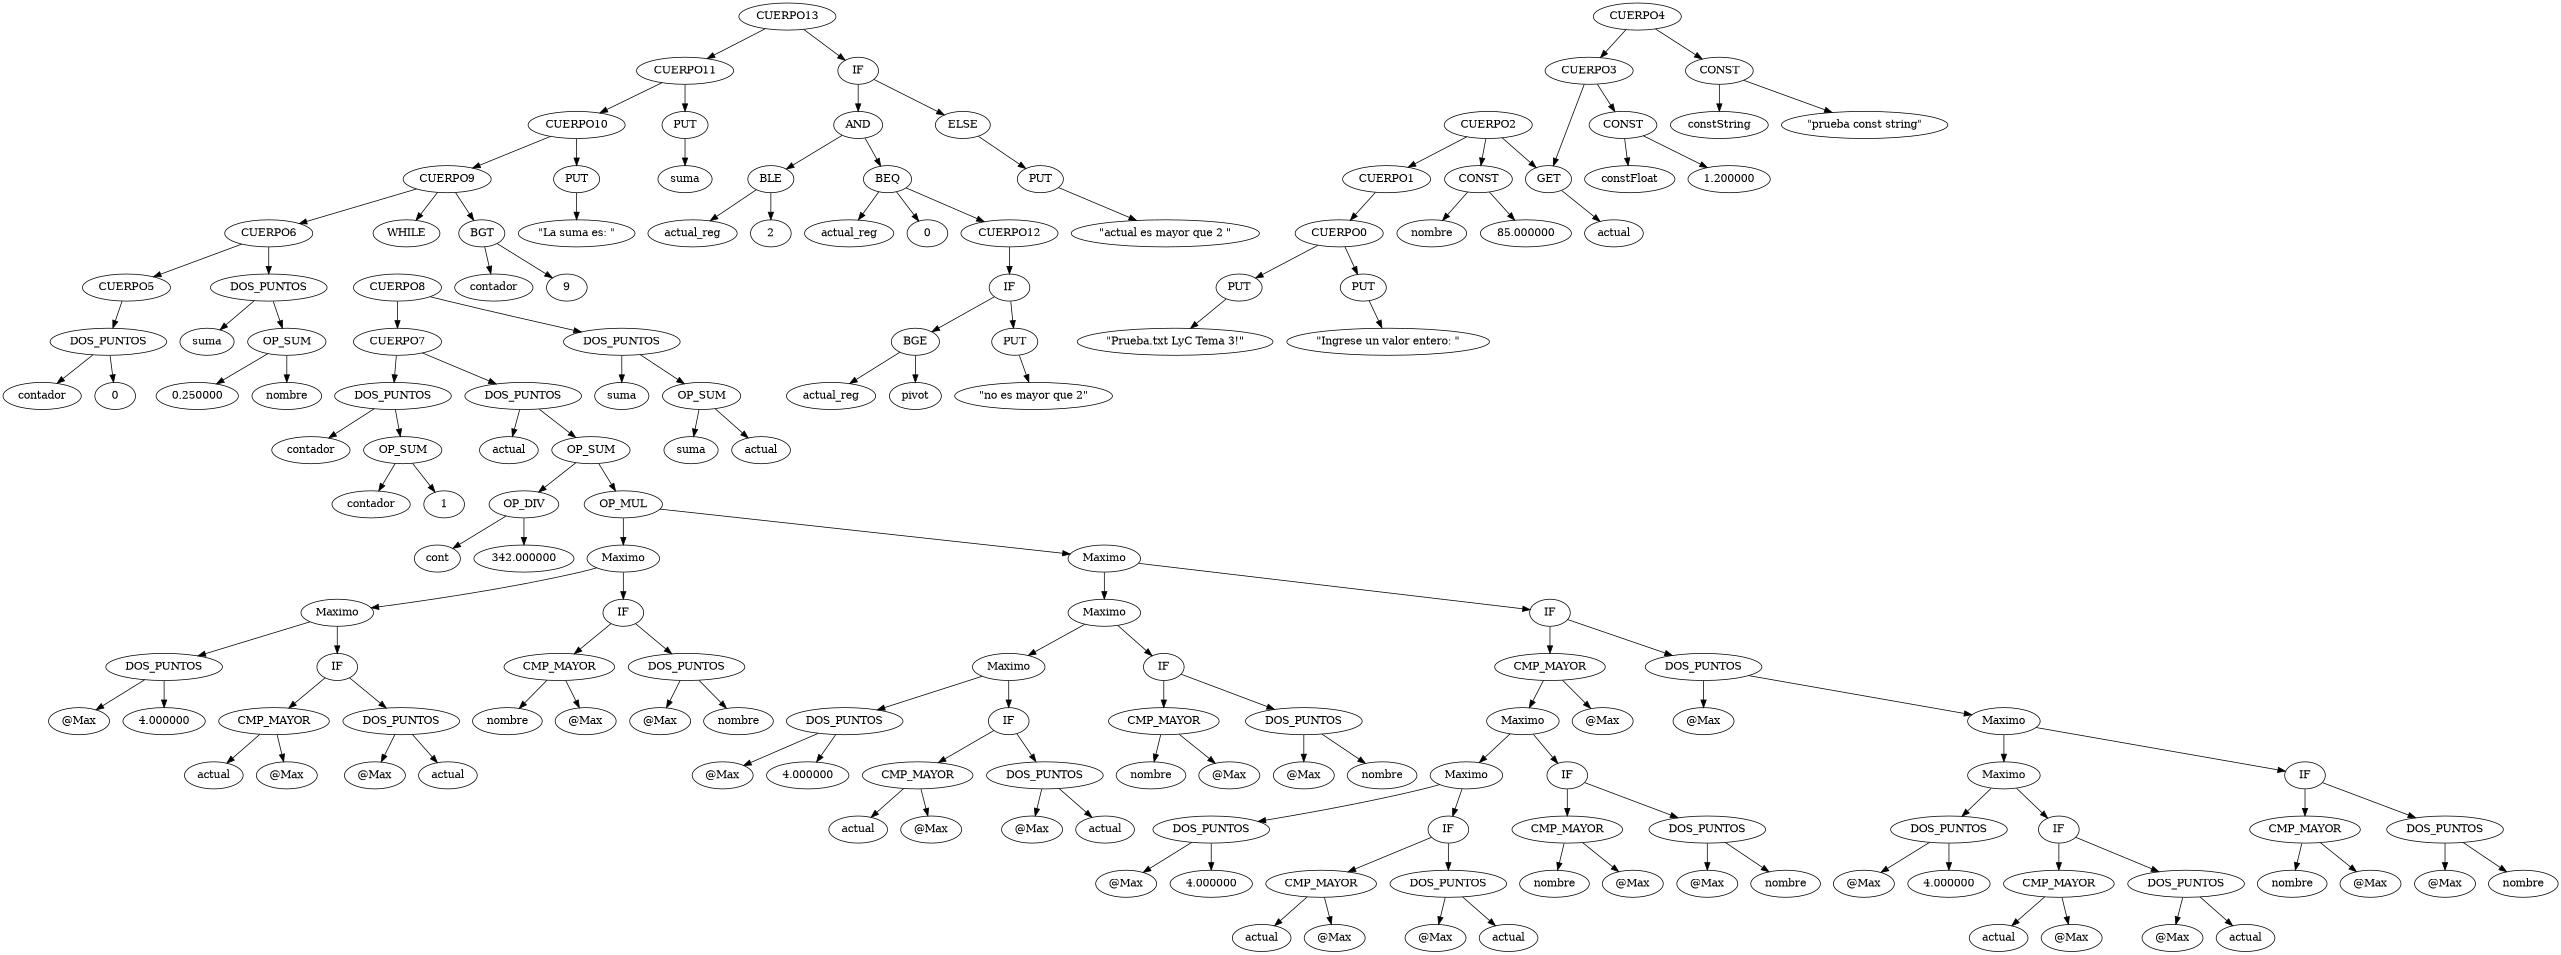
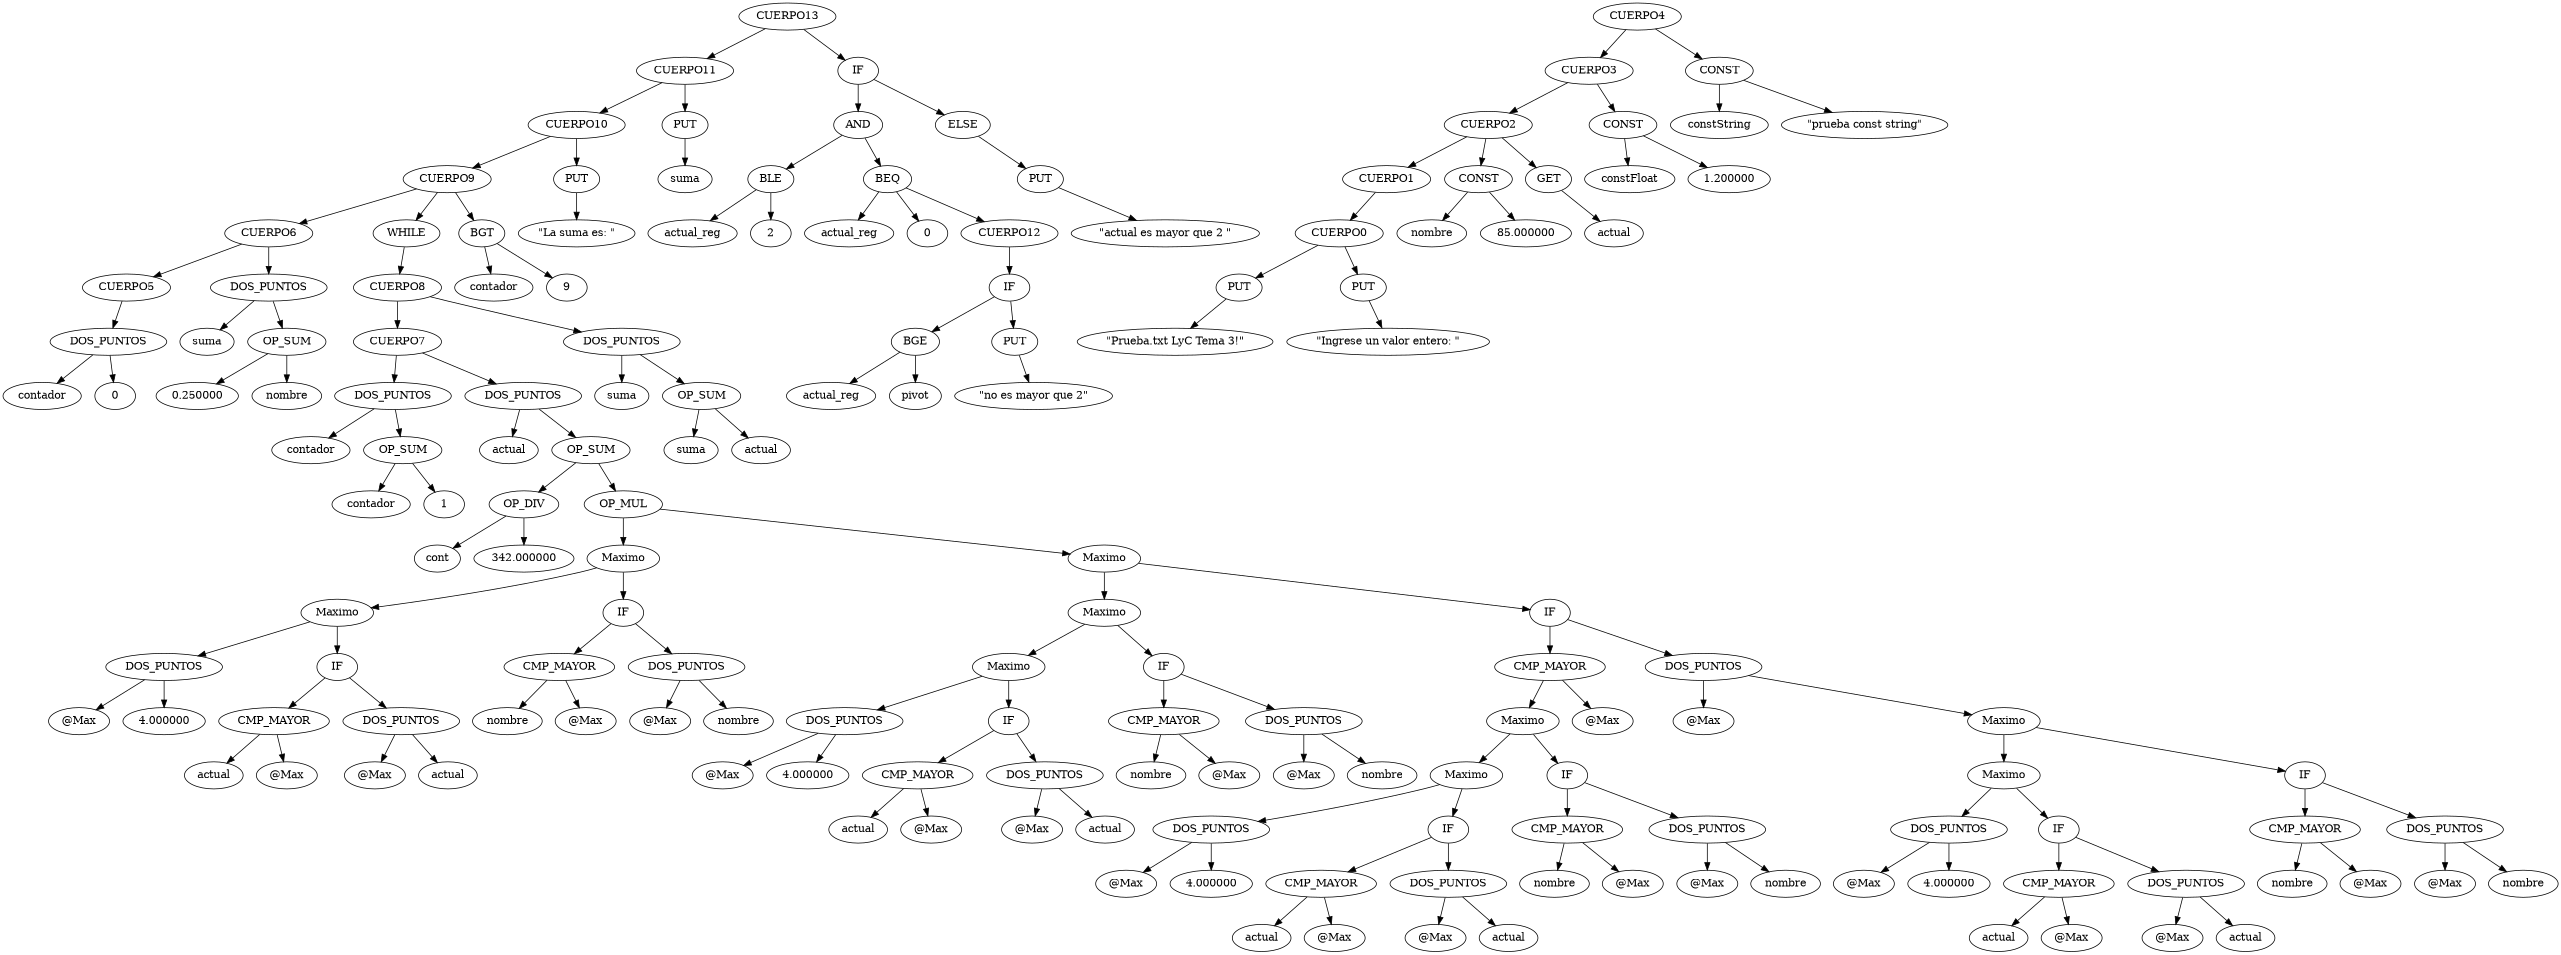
edge "CUERPO3" -> "GET": now "CUERPO3" -> "CUERPO2"
edge "WHILE" -> "CUERPO8": added
